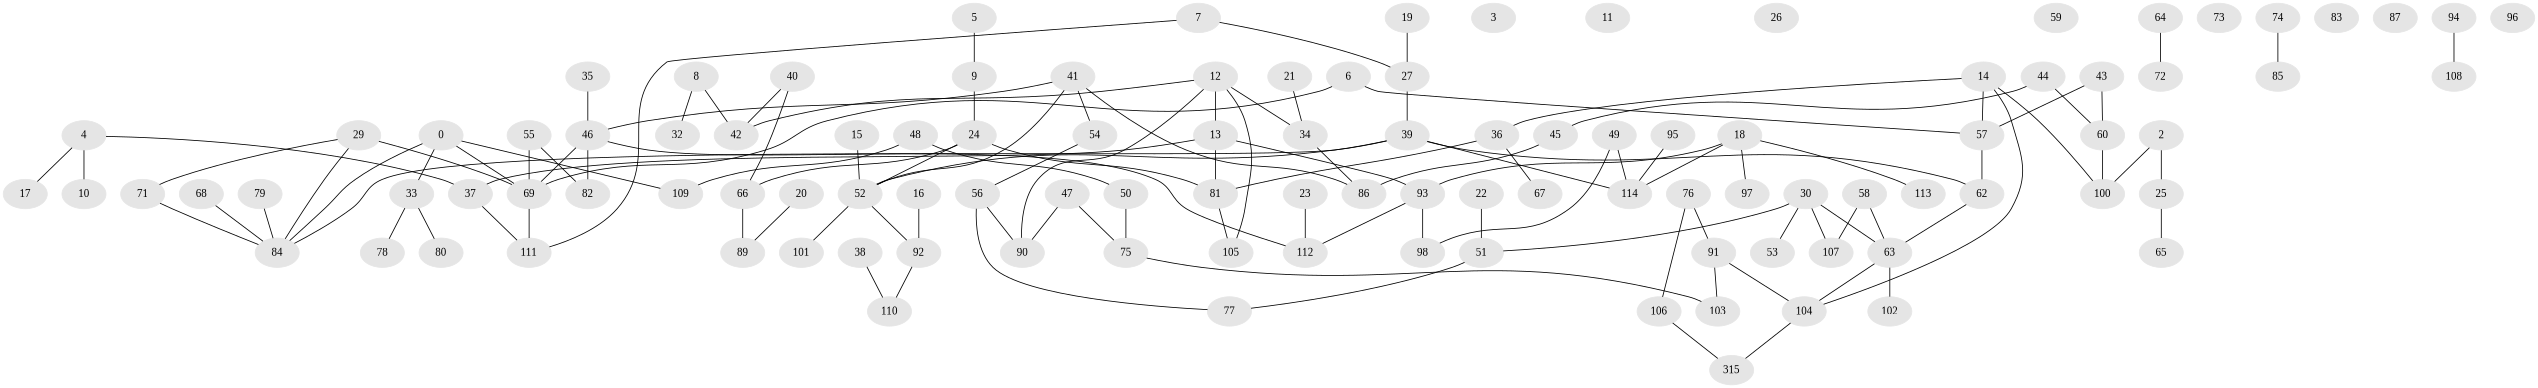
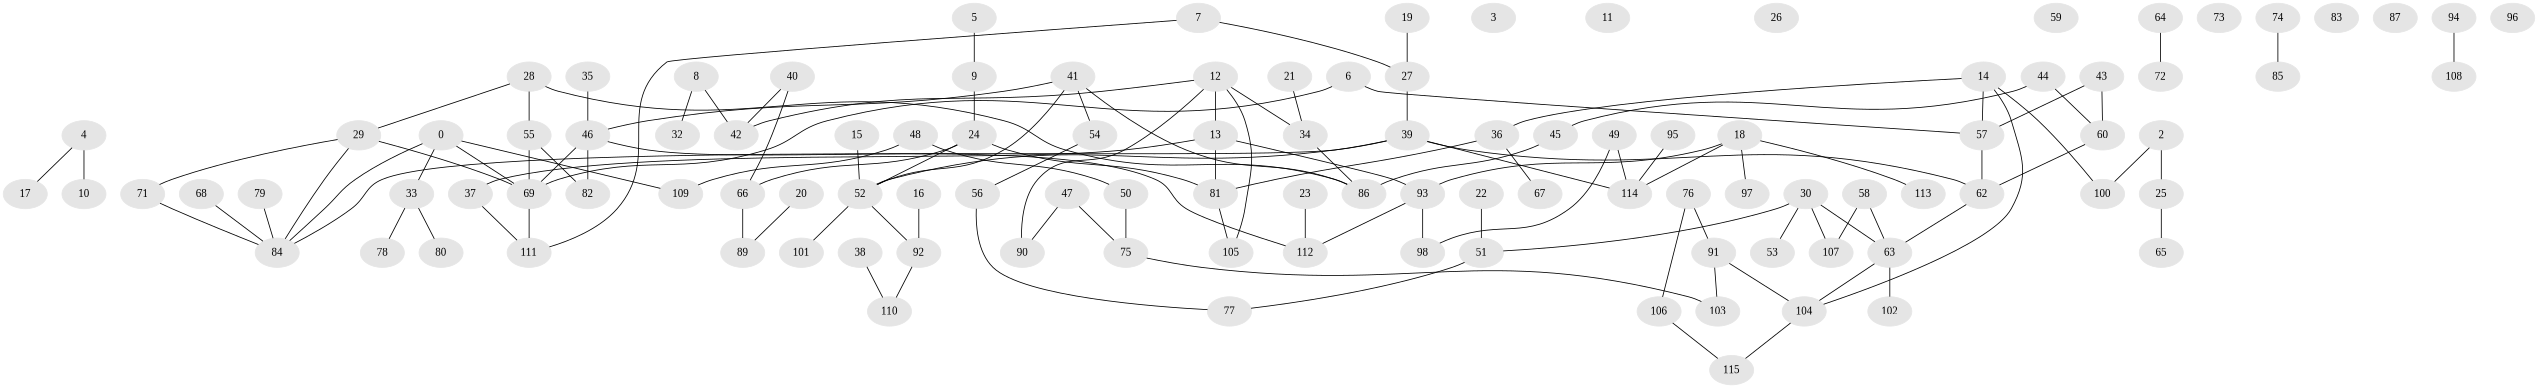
node "28": added
edge "4" -- "37": removed
edge "60" -- "100": now "60" -- "62"
edge "56" -- "90": removed
node "315": label "315" -> "115"
